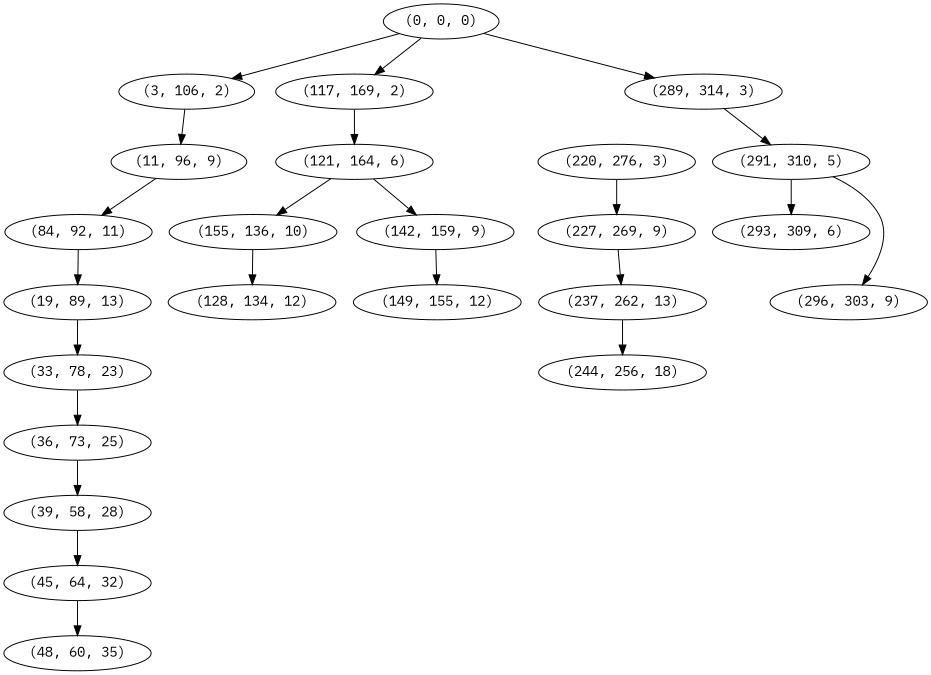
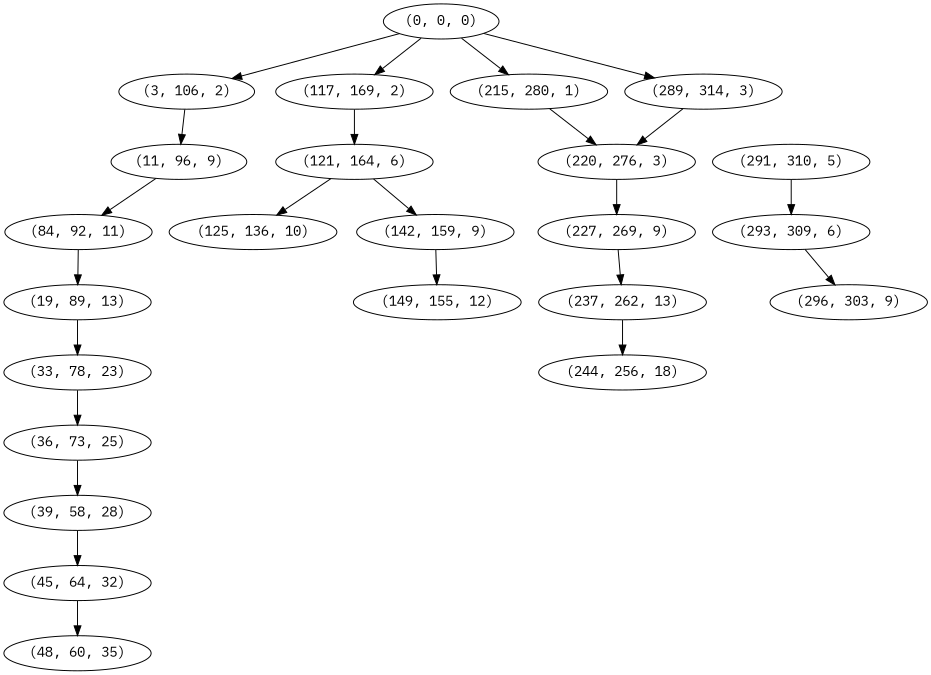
node "(215, 280, 1)": added
edge "(289, 314, 3)" -> "(291, 310, 5)": now "(289, 314, 3)" -> "(220, 276, 3)"
edge "(291, 310, 5)" -> "(296, 303, 9)": now "(293, 309, 6)" -> "(296, 303, 9)"
node "(155, 136, 10)": label "(155, 136, 10)" -> "(125, 136, 10)"
node "(128, 134, 12)": removed
